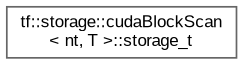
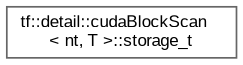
node "tf::storage::cudaBlockScan < nt, T >::storage_t": label "tf::storage::cudaBlockScan < nt, T >::storage_t" -> "tf::detail::cudaBlockScan < nt, T >::storage_t"
